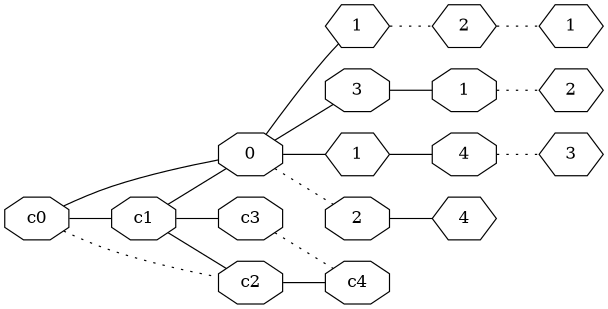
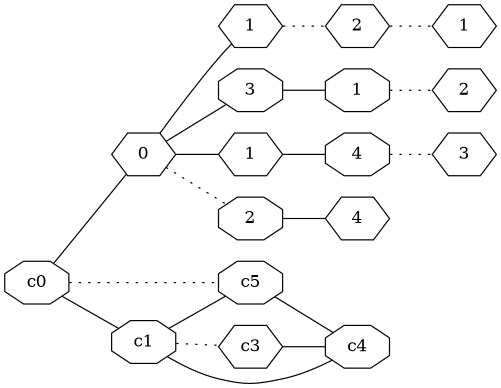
node "0": shape octagon -> hexagon
edge "0" -- "c1": now "c4" -- "c1"
edge "c1" -- "c3": style solid -> dotted
node "c3": shape octagon -> hexagon
edge "c3" -- "c4": style dotted -> solid
node "c2": label "c2" -> "c5"
